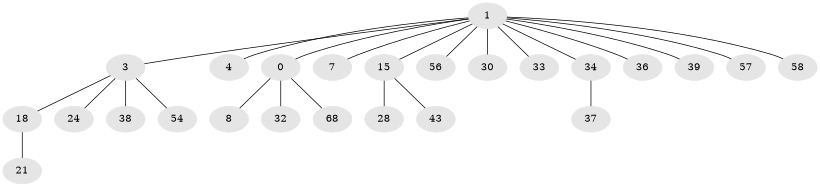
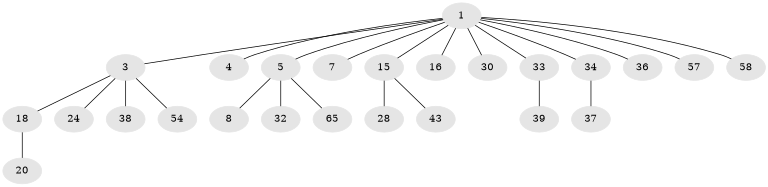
edge "1" -- "39": now "33" -- "39"
node "0": label "0" -> "5"
node "56": label "56" -> "16"
node "68": label "68" -> "65"
node "21": label "21" -> "20"
